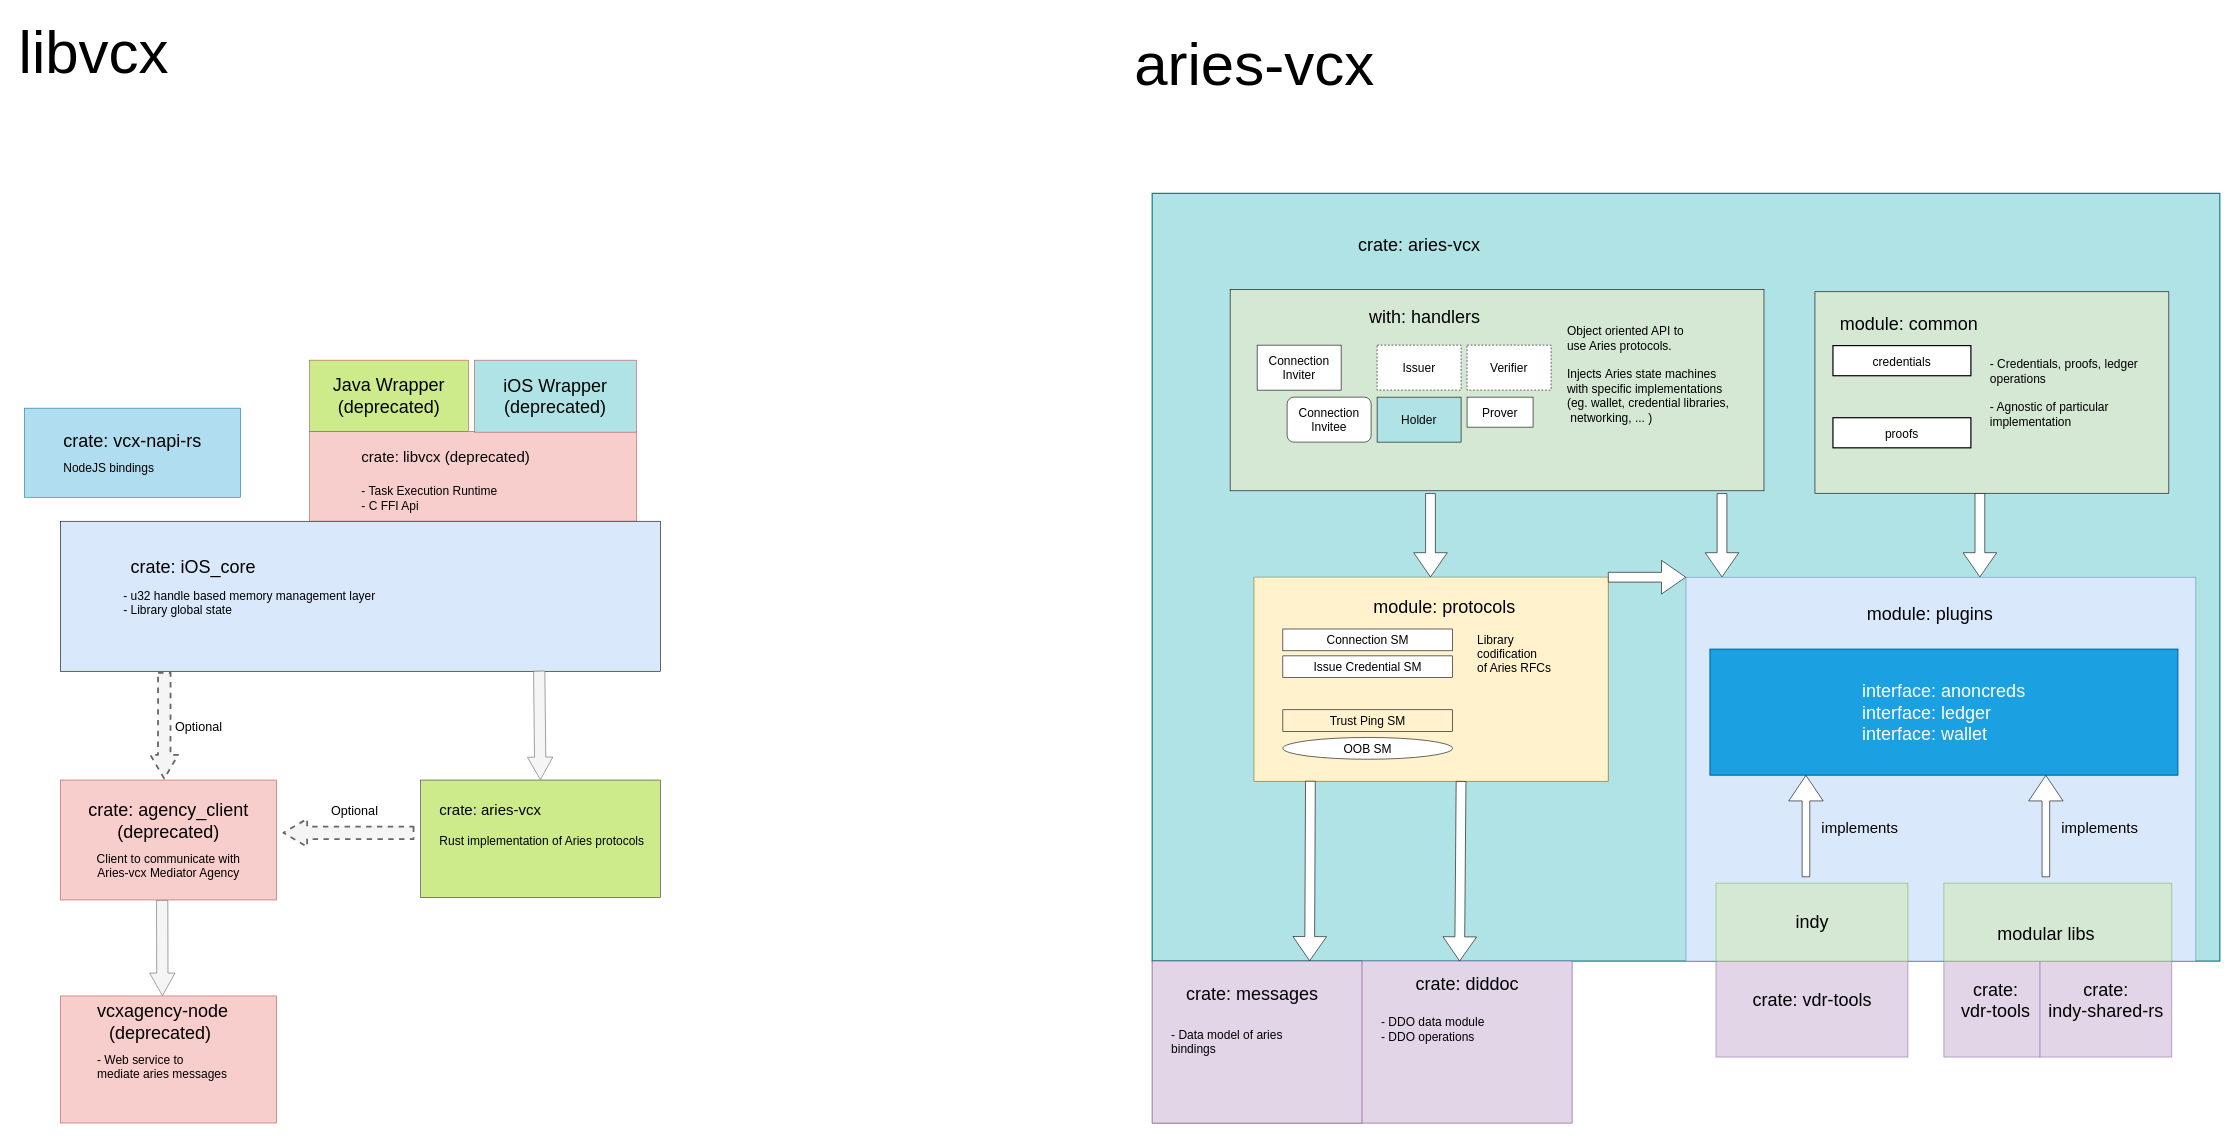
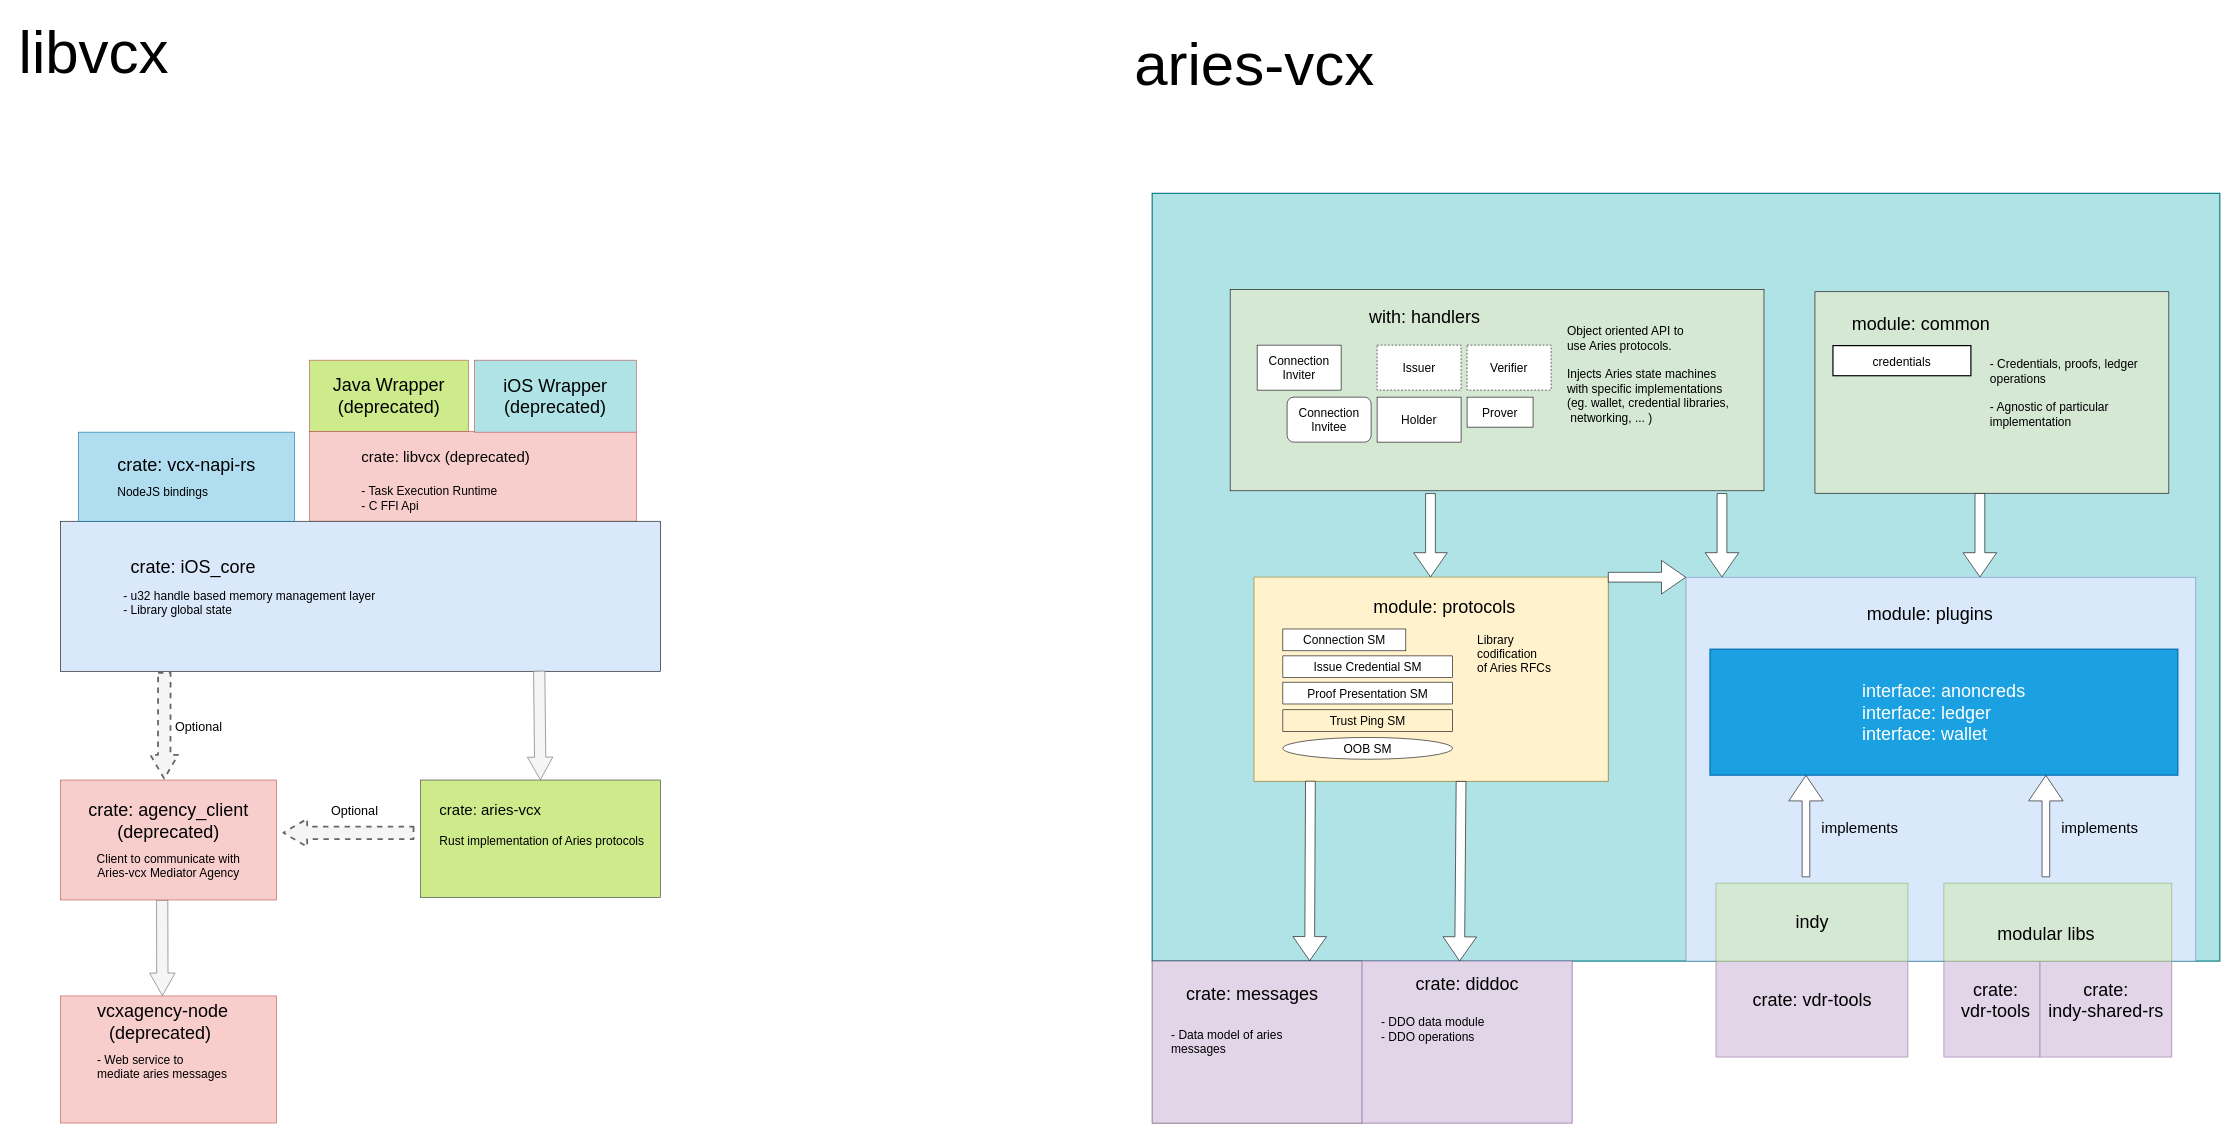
node "crate: aries-vcx": removed
node "module: common": moved (1923, 319) -> (1935, 319)
node "Holder": fillcolor #b0e3e6 -> #ffffff
node "proofs": removed
node "crate: vcx-napi-rs NodeJS bindings": moved (132, 453) -> (186, 477)
node "Connection SM": size 170x22 -> 123x22
node "Proof Presentation SM": added
node "- Data model of aries bindings": label "- Data model of aries bindings" -> "- Data model of aries messages"
